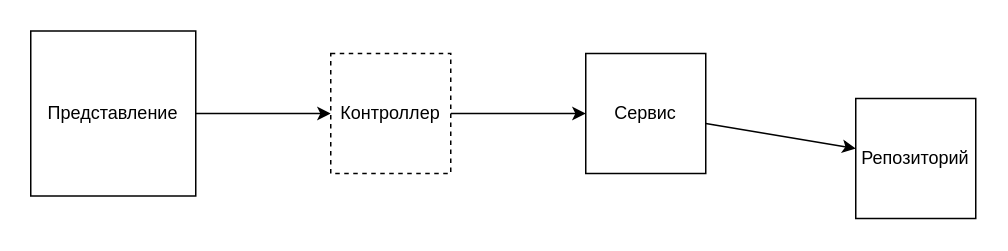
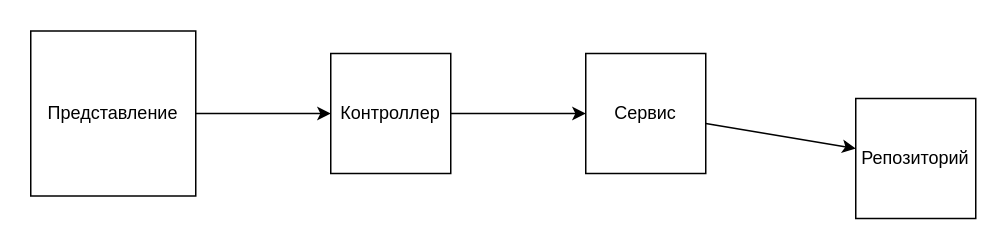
node "Контроллер": style dashed -> solid
